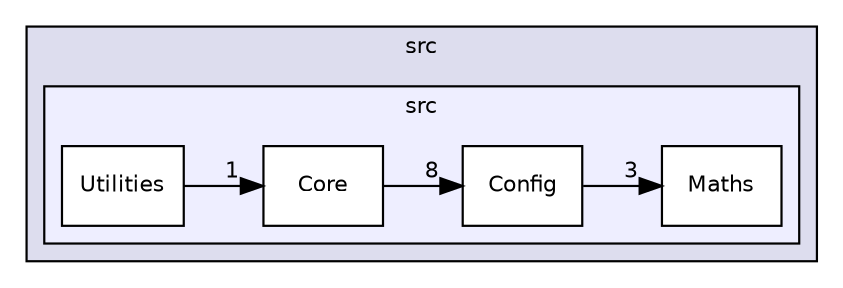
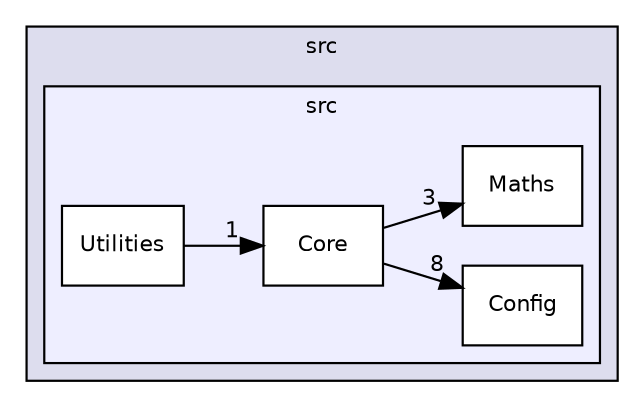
edge "Config" -> "Maths": now "Core" -> "Maths"
